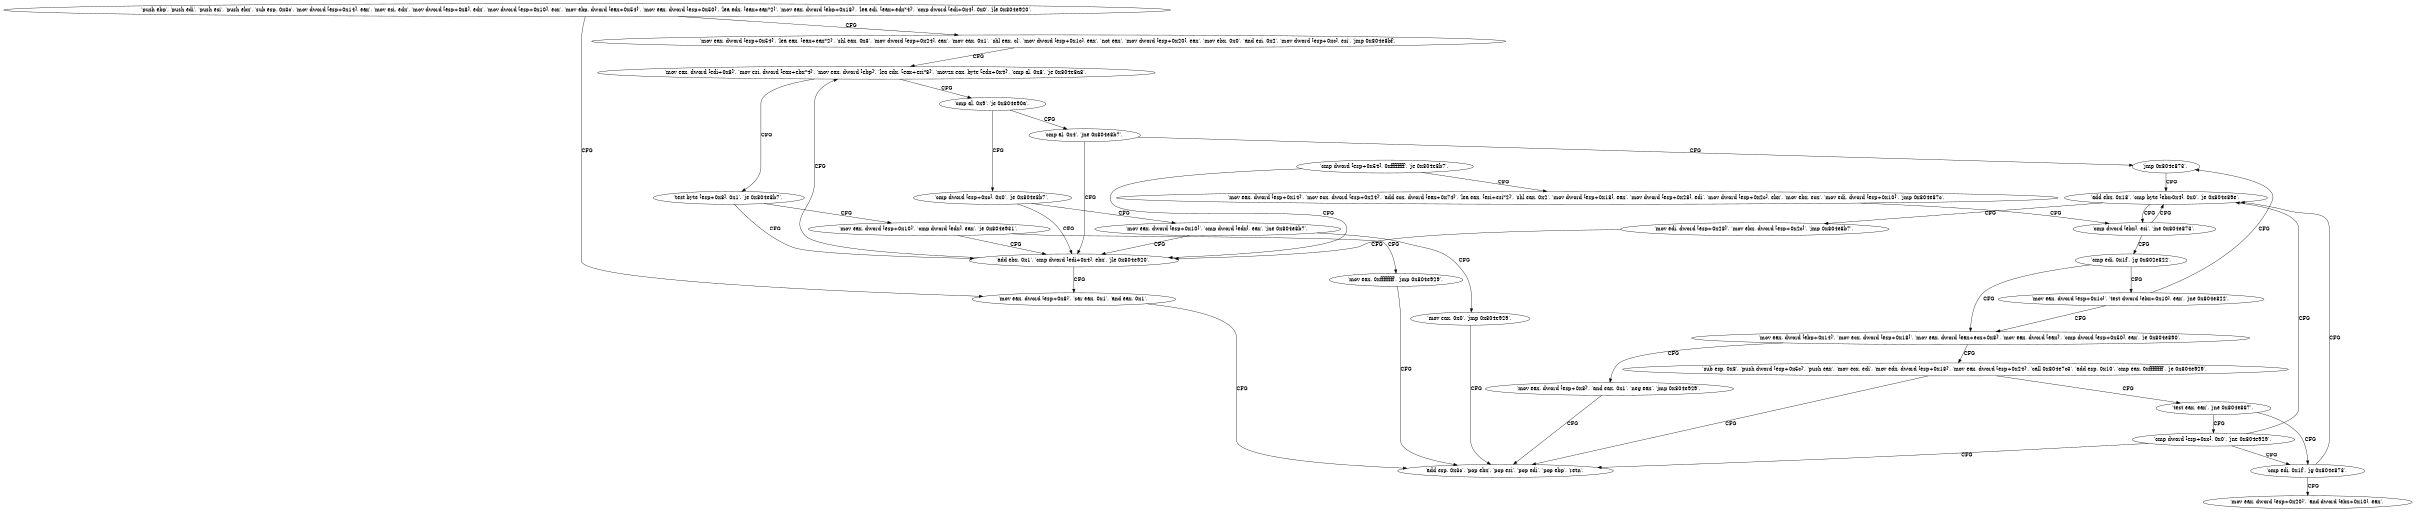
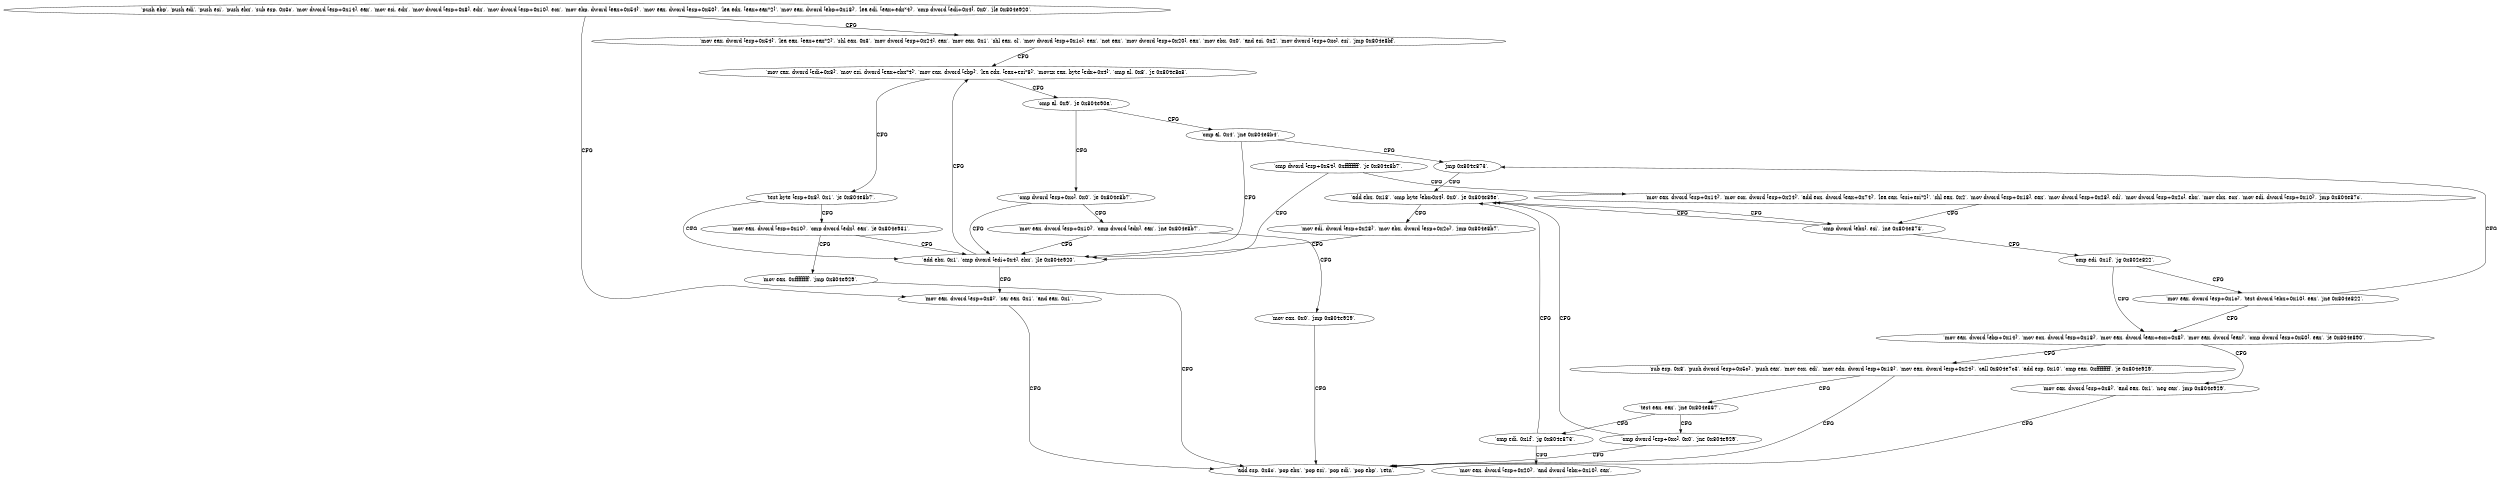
node "'cmp al, 0x4', 'jne 0x804e8b7',": label "'cmp al, 0x4', 'jne 0x804e8b7'," -> "'cmp al, 0x4', 'jne 0x804e8b4',"
edge "'cmp dword [esp+0xc], 0x0', 'jne 0x804e929'," -> "'cmp edi, 0x1f', 'jg 0x804e873',": removed, label "CFG"
